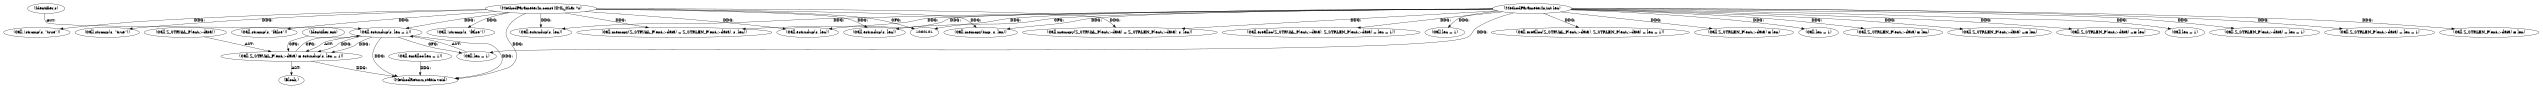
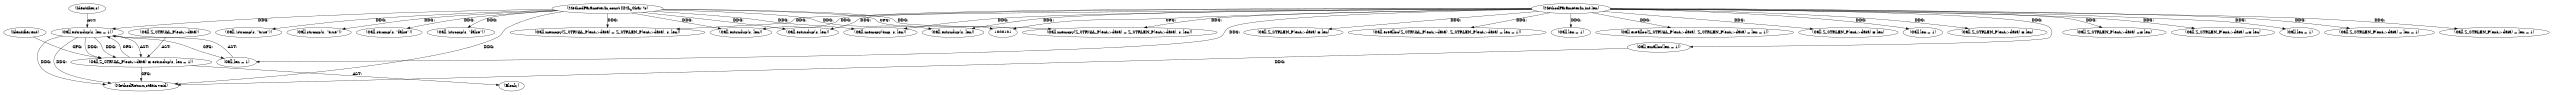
edge "(MethodParameterIn,int len)" -> "(Call,emalloc(len + 1))": added, label "DDG:"
edge "(Call,Z_STRVAL_P(ent->data) = estrndup(s, len + 1))" -> "(MethodReturn,static void)": label "DDG: " -> "CFG: "
